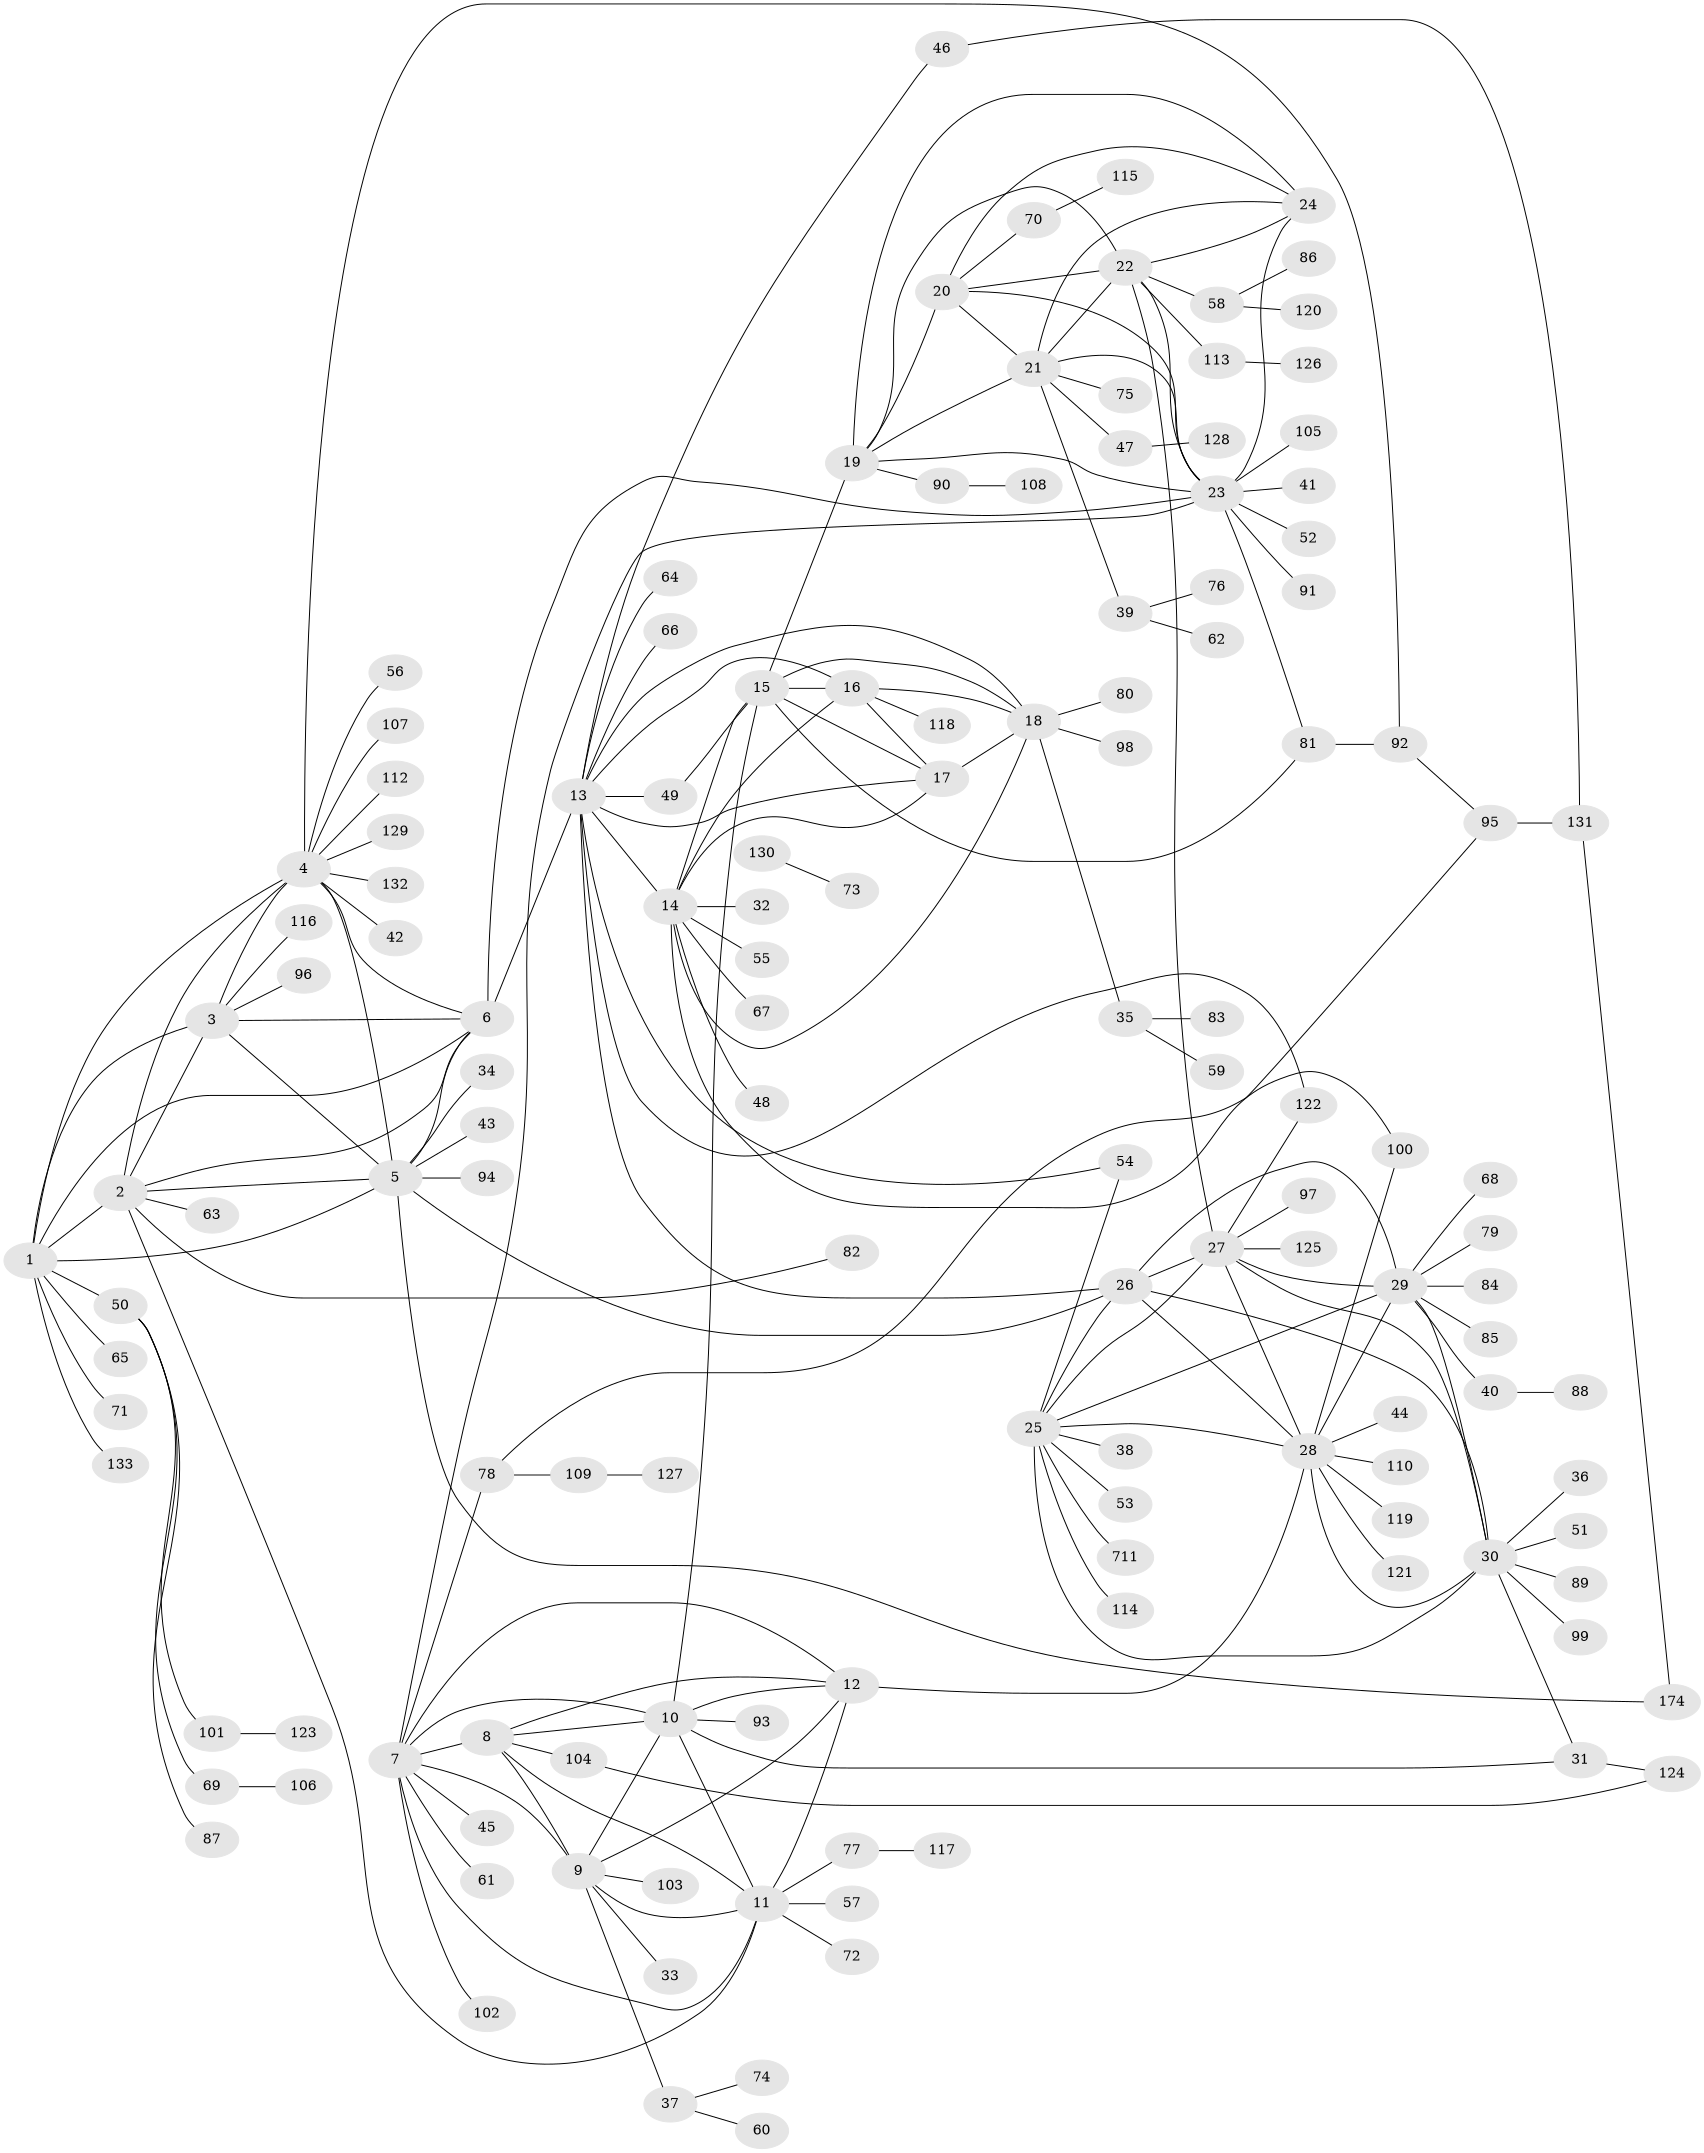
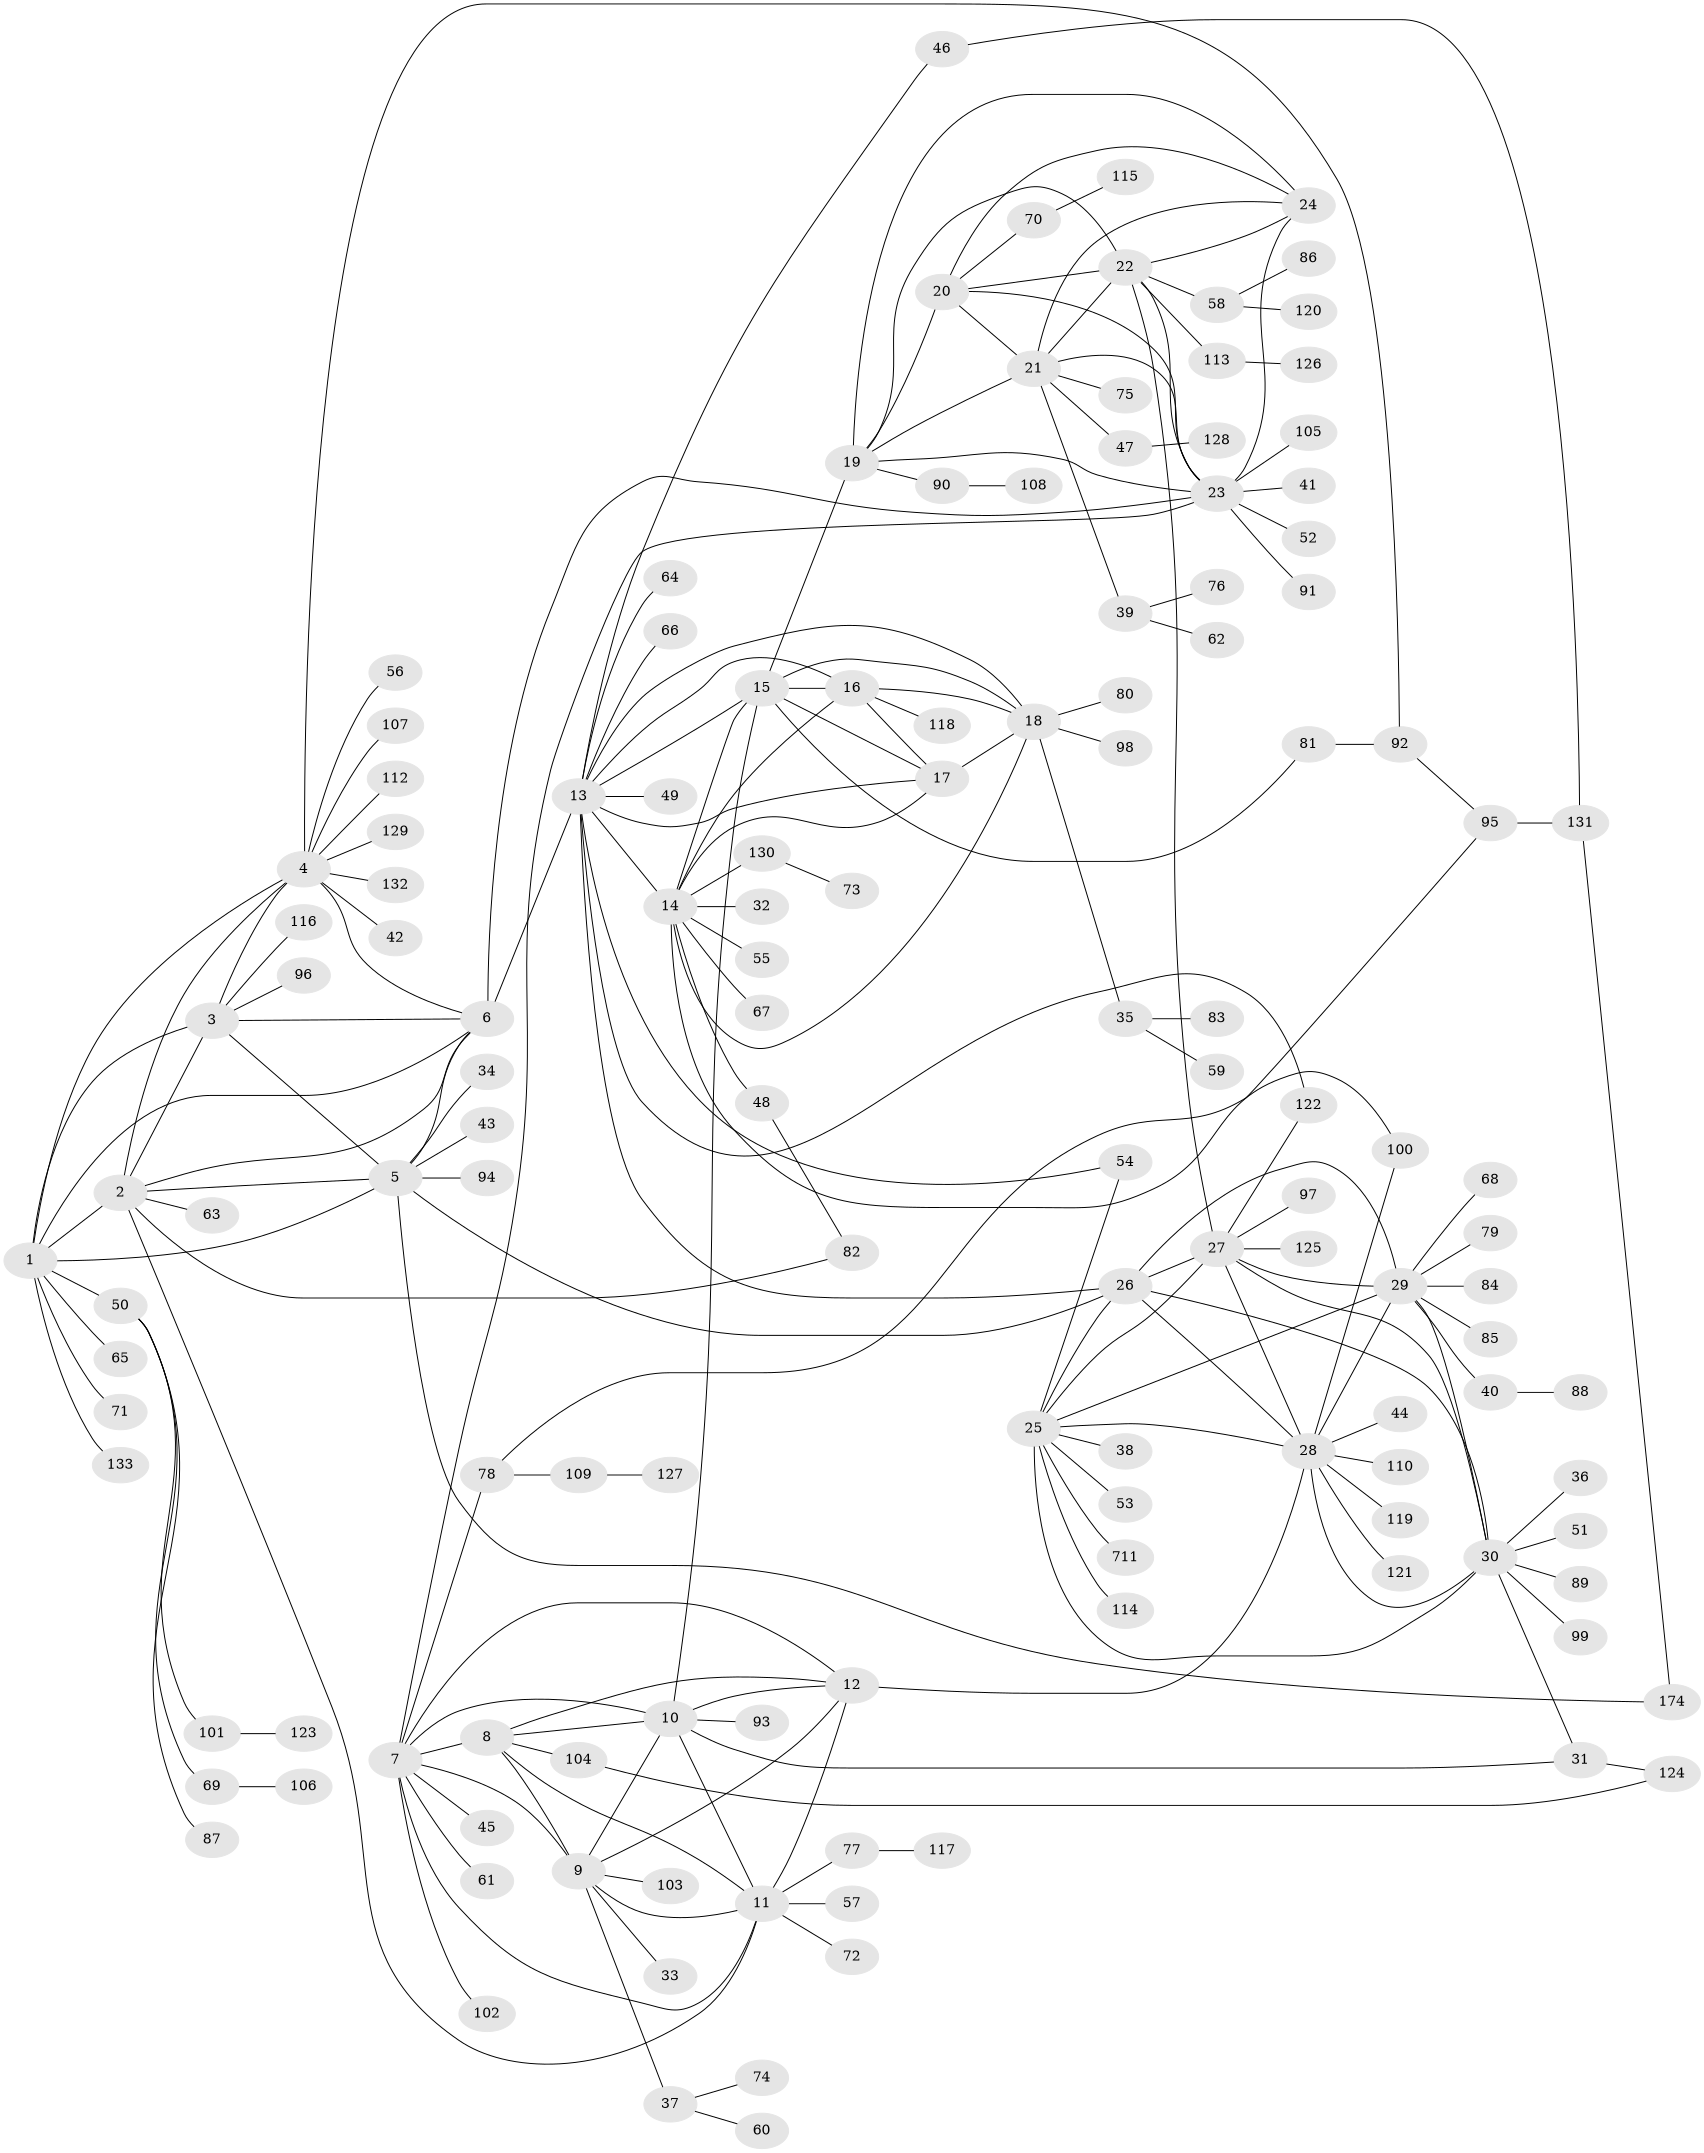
edge "23" -- "81": removed
edge "15" -- "49": now "15" -- "13"
edge "130" -- "14": added
edge "4" -- "5": removed
edge "48" -- "82": added
